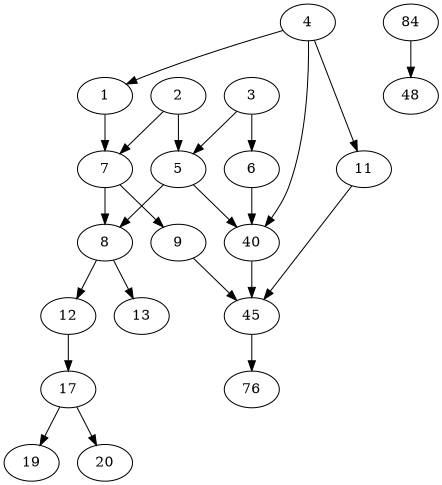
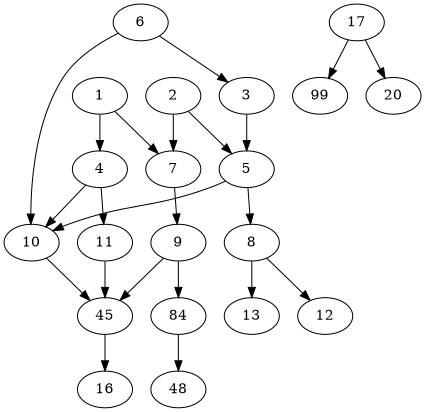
edge "4" -> "1": reversed
edge "3" -> "6": reversed
edge "7" -> "8": removed
node "40": label "40" -> "10"
edge "9" -> "84": added
edge "12" -> "17": removed
node "76": label "76" -> "16"
node "19": label "19" -> "99"
